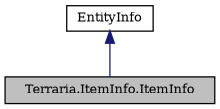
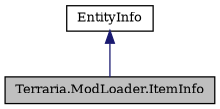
node "Terraria.ItemInfo.ItemInfo": label "Terraria.ItemInfo.ItemInfo" -> "Terraria.ModLoader.ItemInfo"
